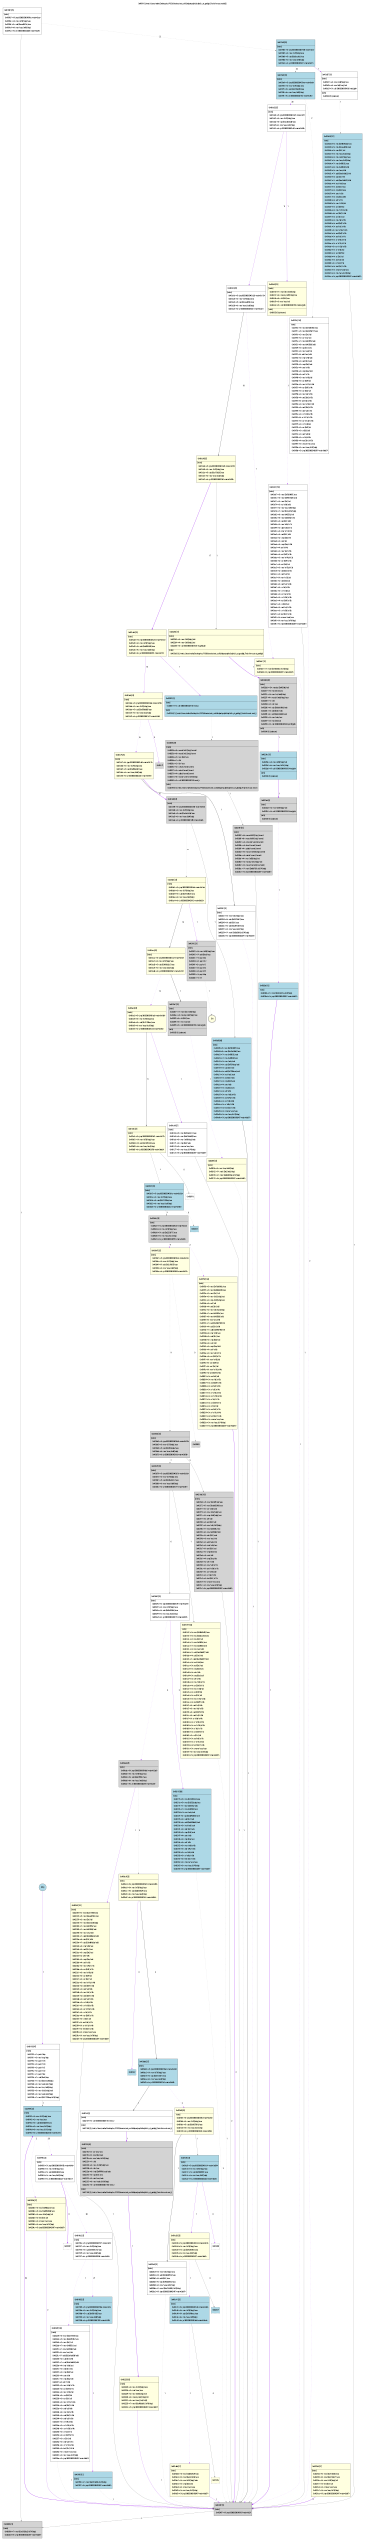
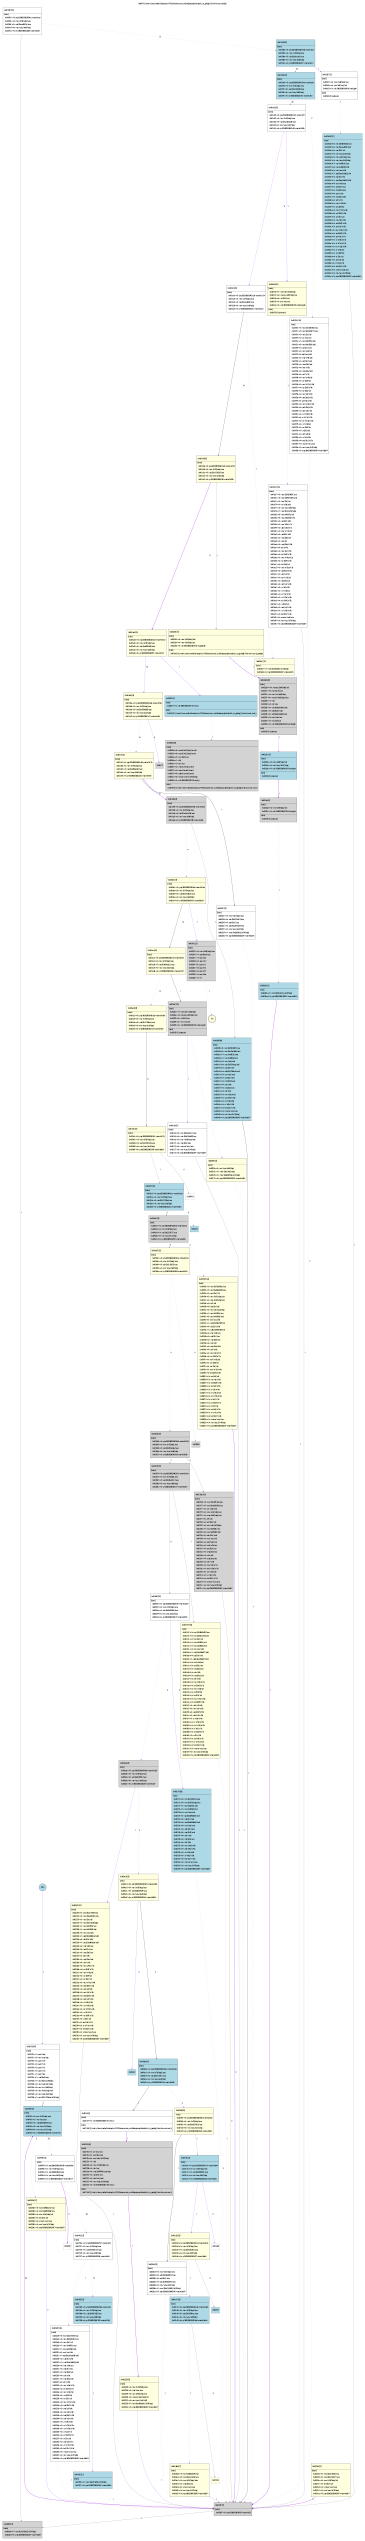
node "0x402087 [65]": removed
edge "0x401ae3 [25]" -> "0x401c64 [27]": now "0x4020e7 [23]" -> "0x401c64 [27]"
